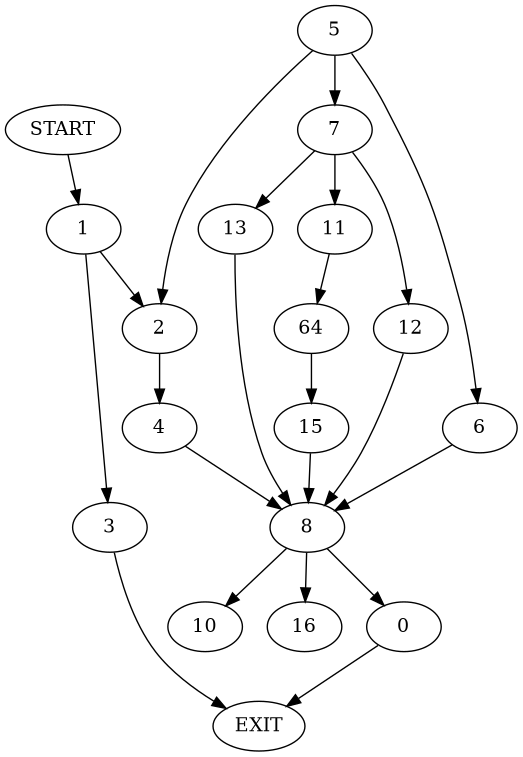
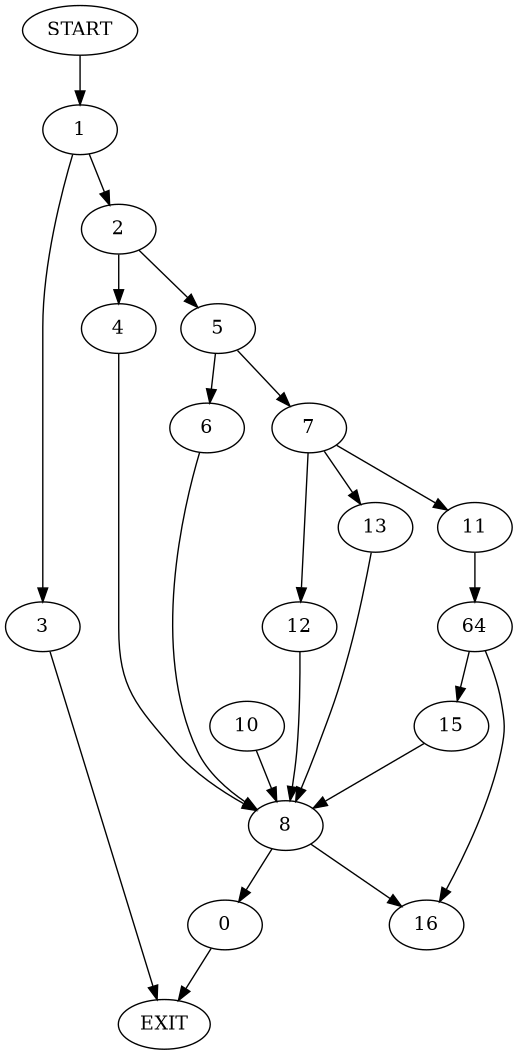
edge "5" -> "2": reversed
edge "8" -> "10": reversed
edge "64" -> "16": added
